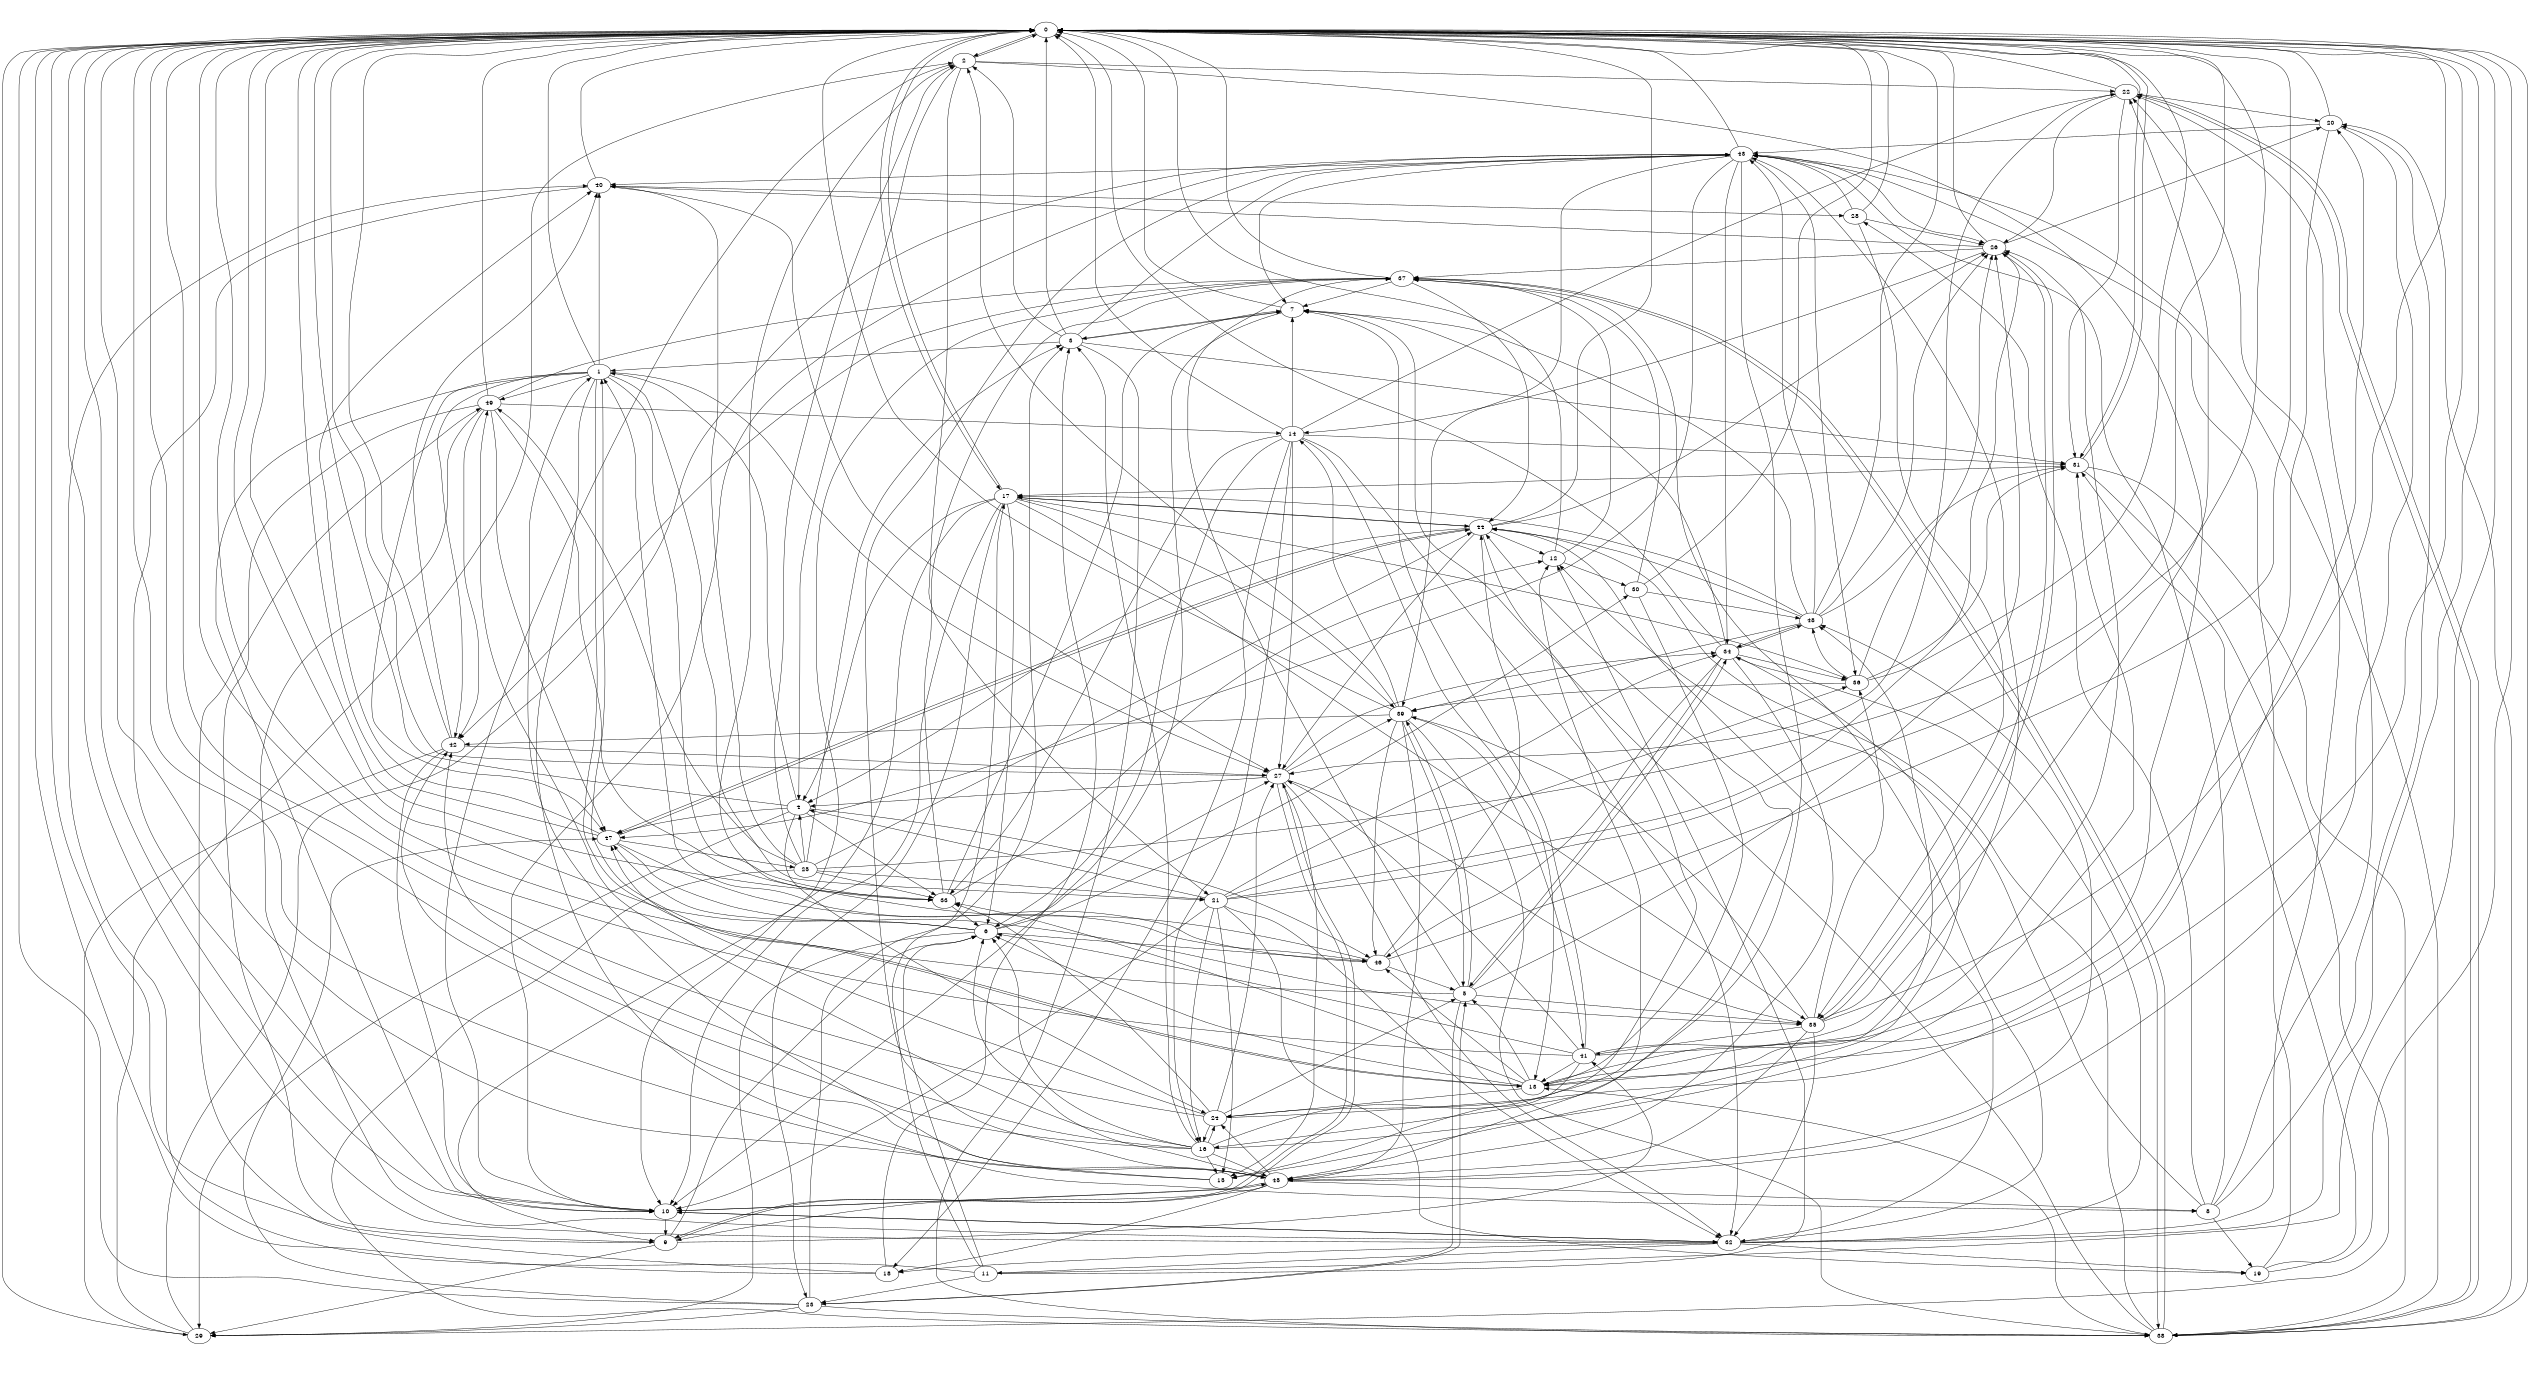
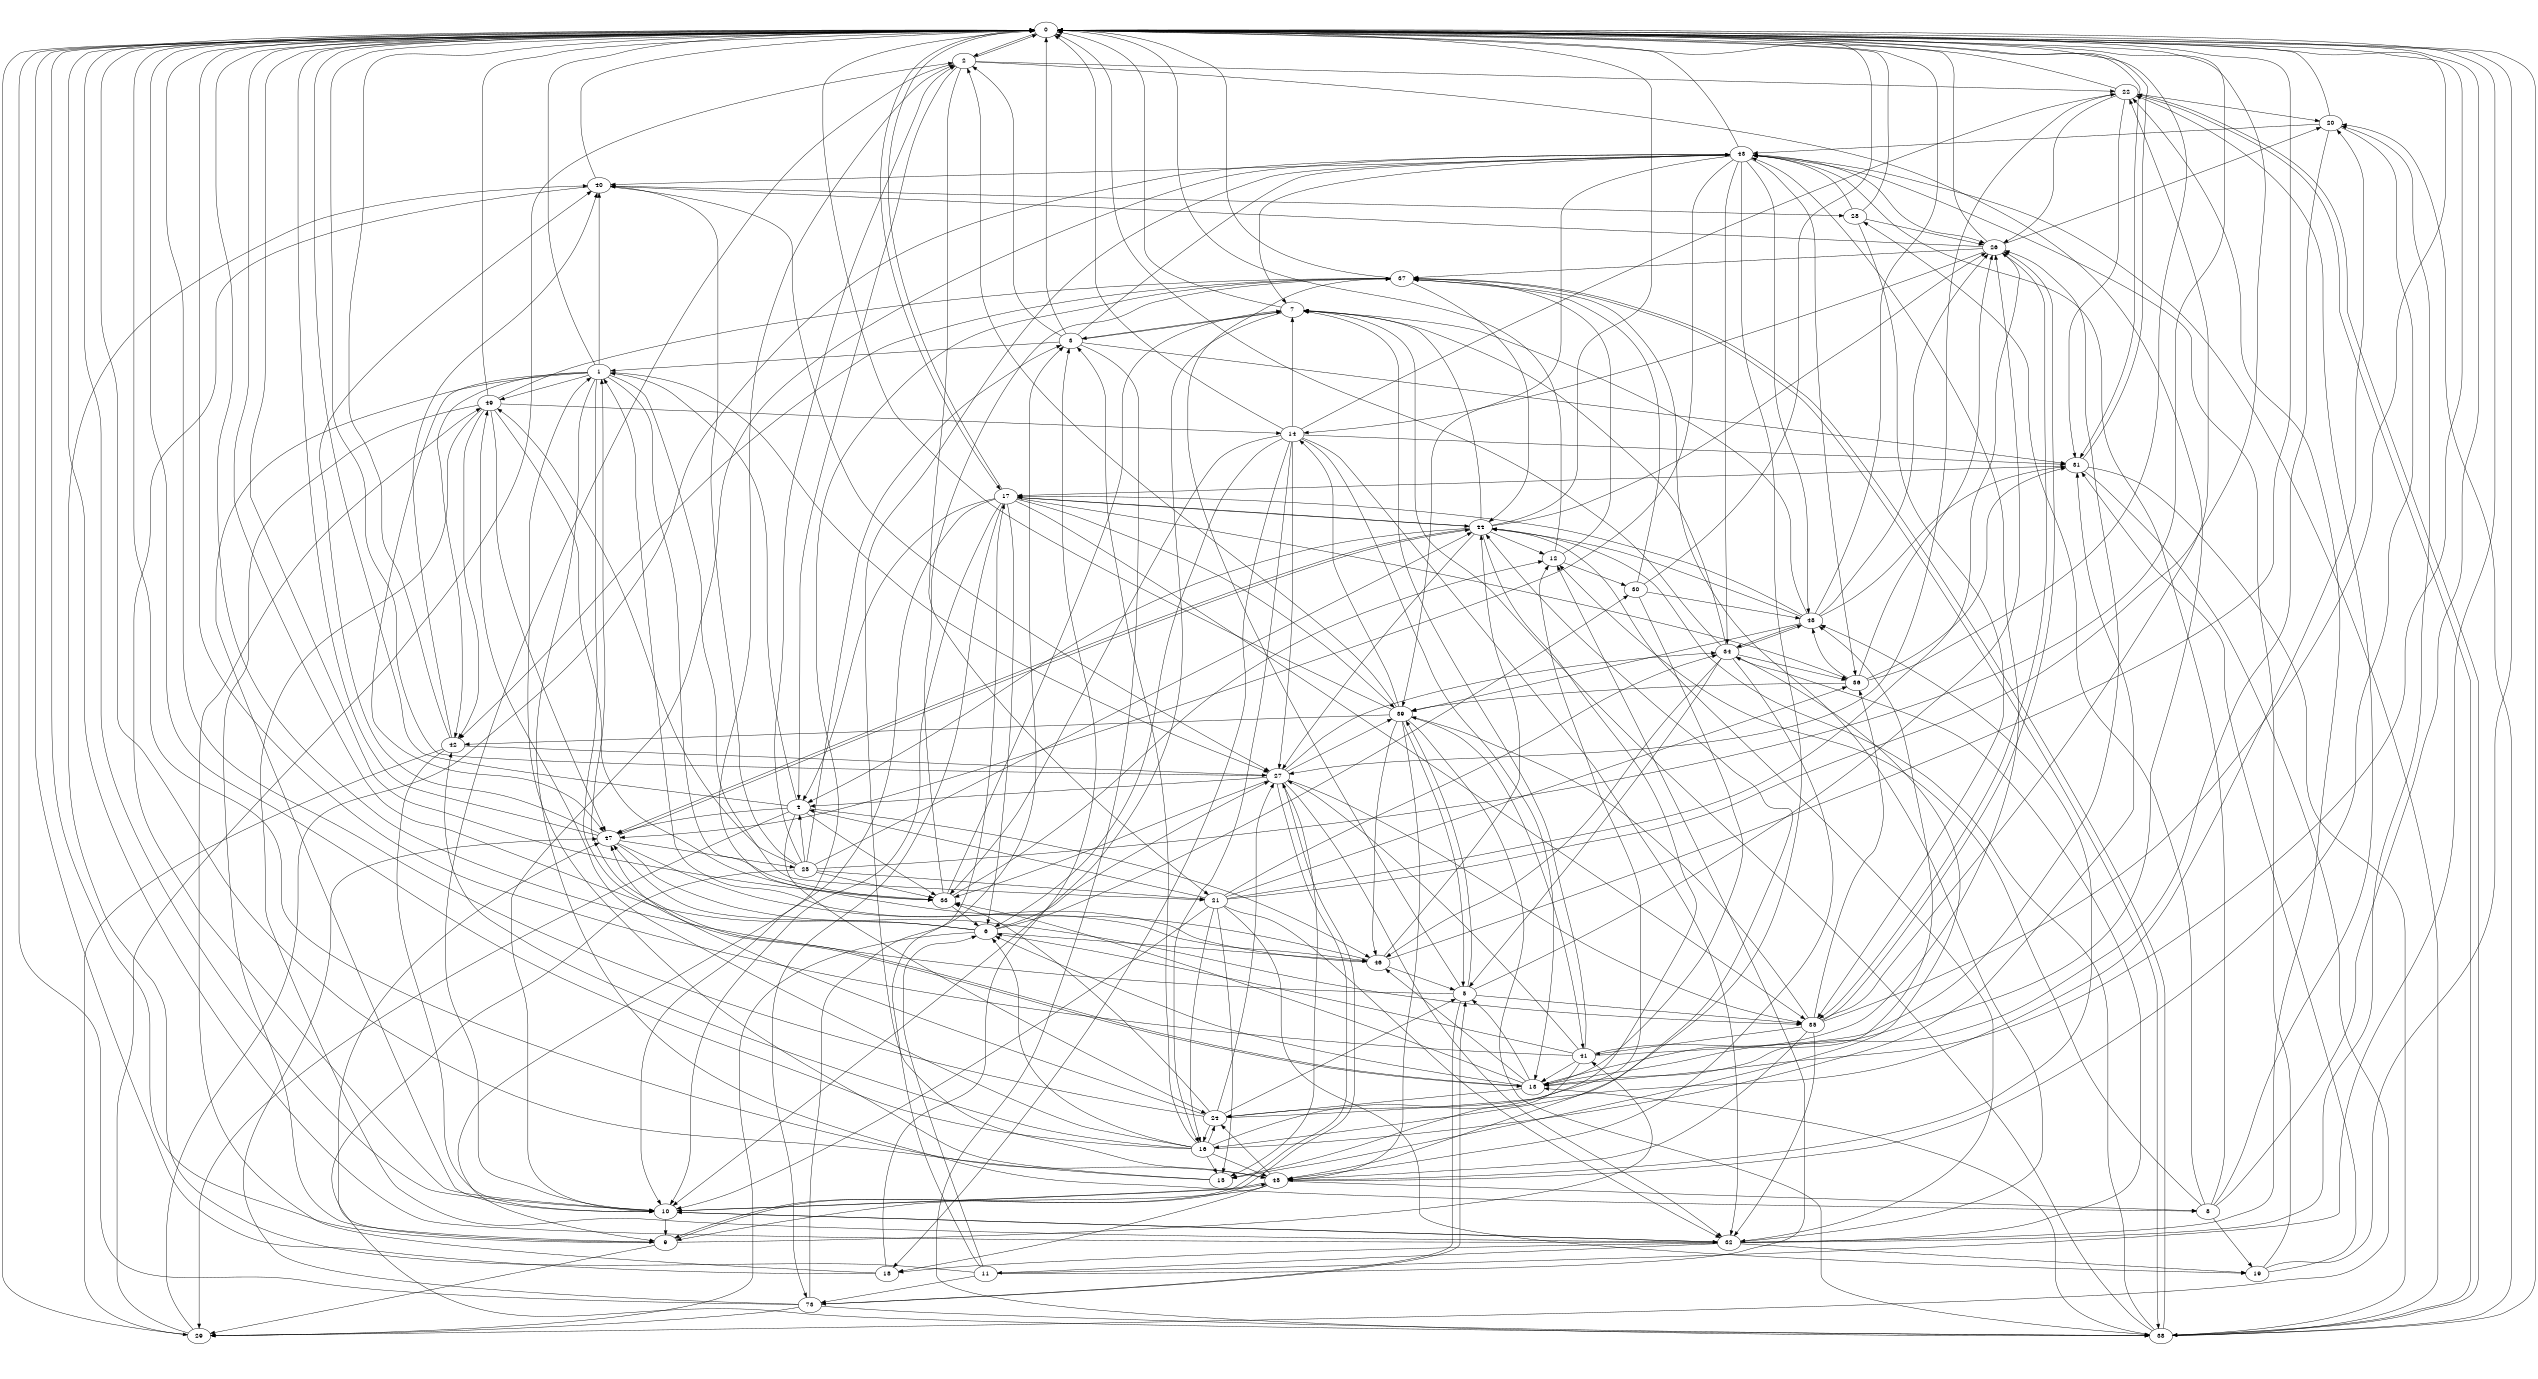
edge "0" -> "38": reversed
edge "37" -> "7": now "44" -> "7"
edge "48" -> "43": reversed
edge "27" -> "33": added
edge "5" -> "34": removed
edge "9" -> "6": now "9" -> "47"
edge "45" -> "42": removed
edge "45" -> "6": removed
node "23": label "23" -> "73"
